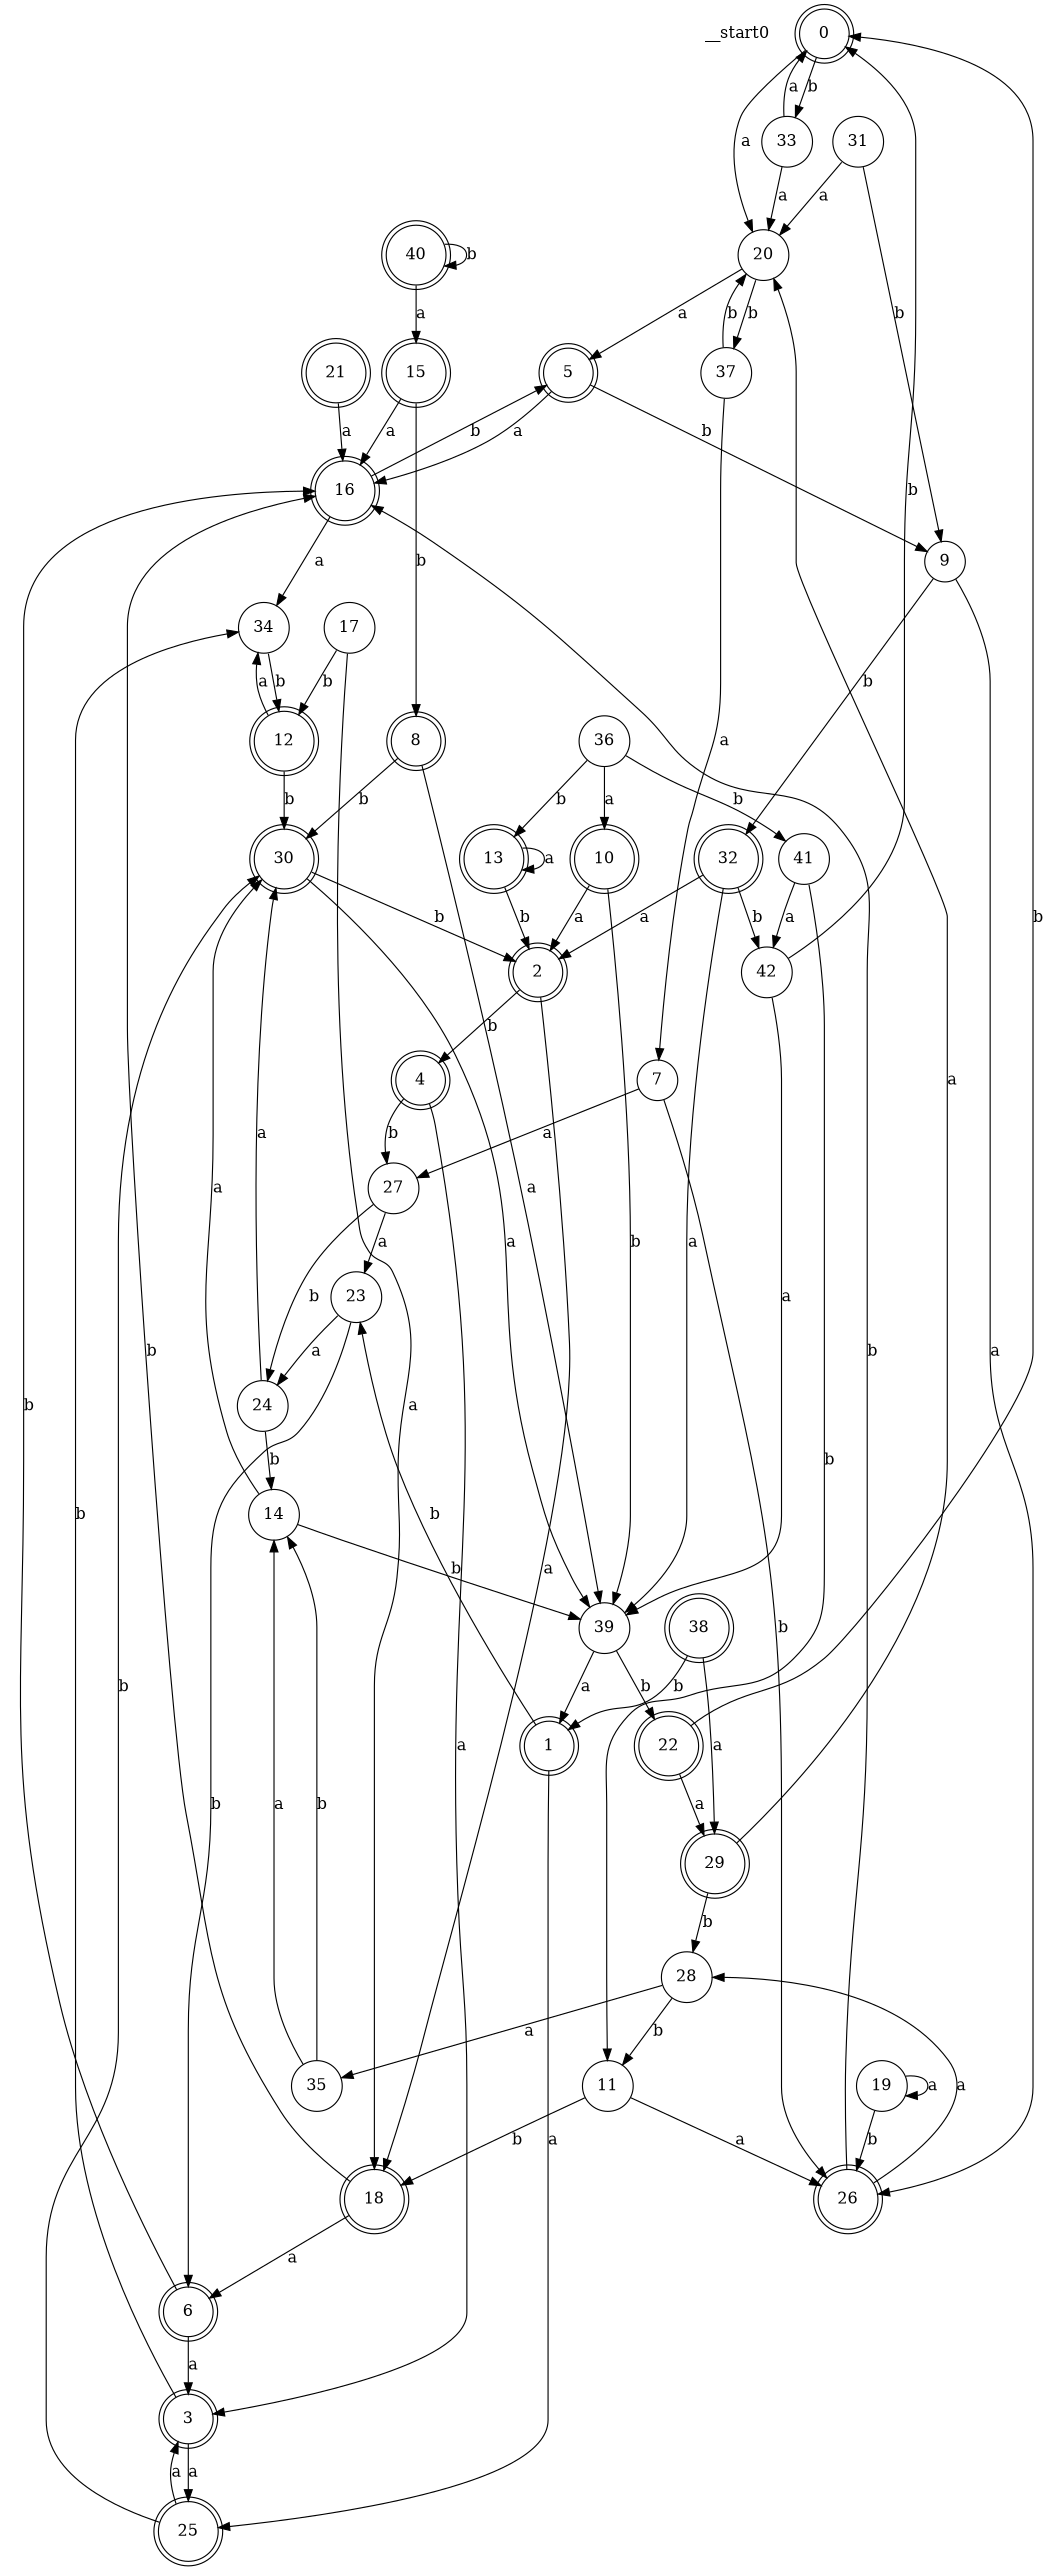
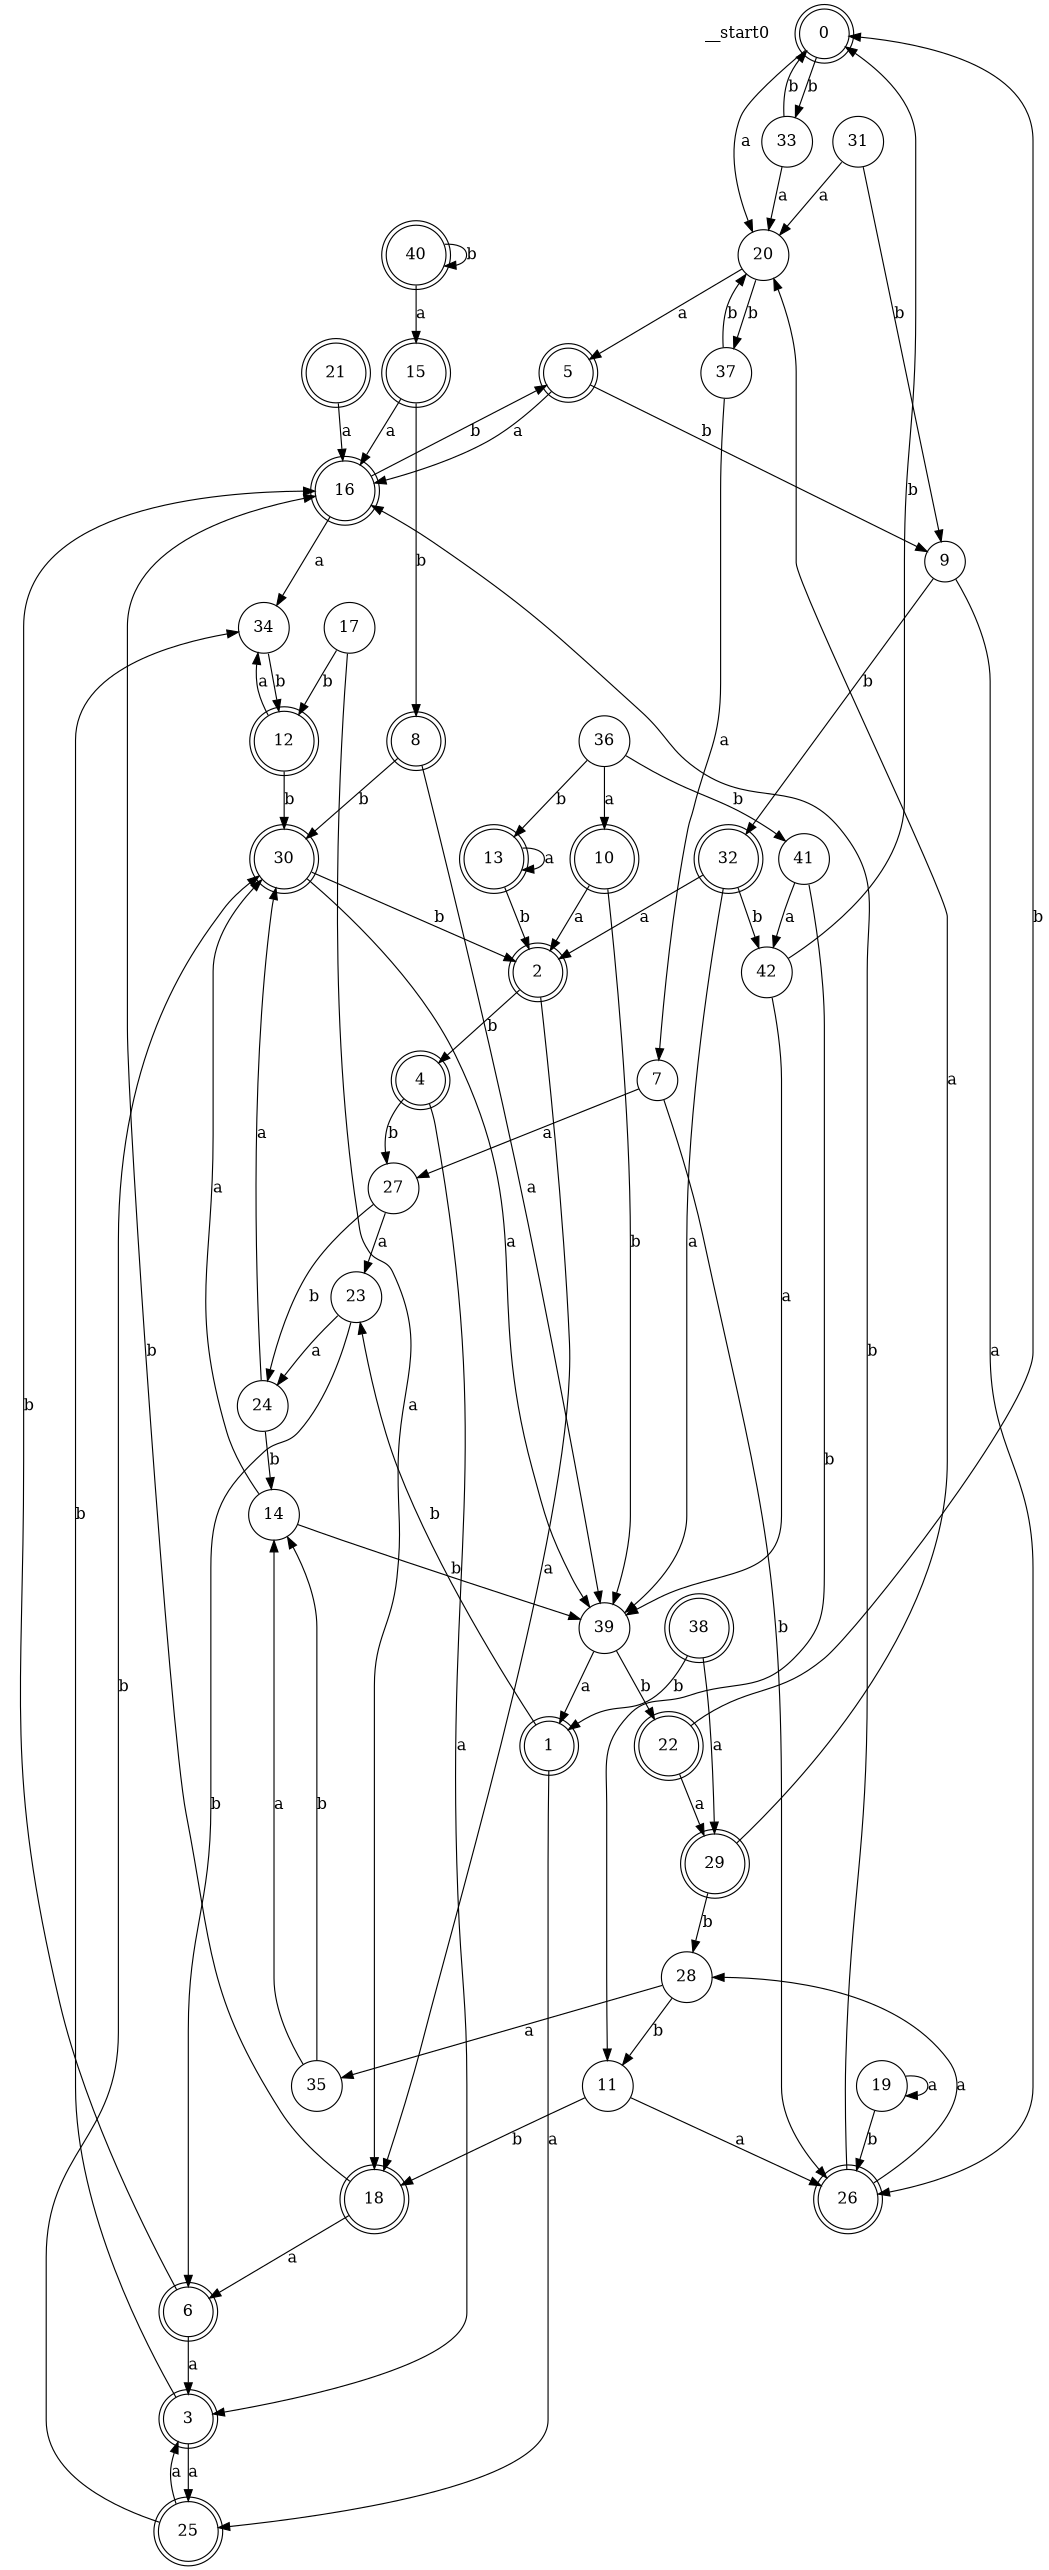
edge "33" -> "0": label "a" -> "b"
